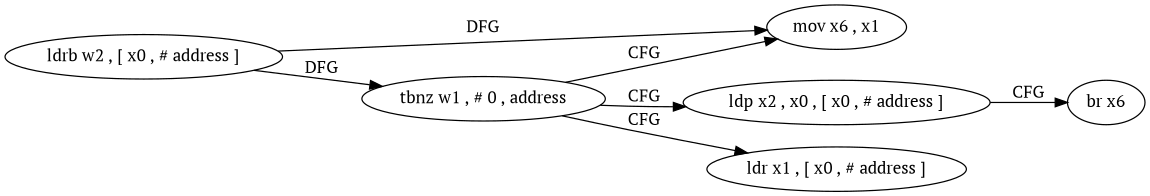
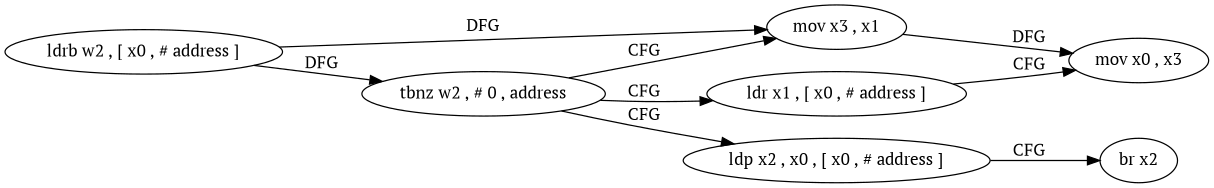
node "mov x6 , x1": label "mov x6 , x1" -> "mov x3 , x1"
node "mov x0 , x3": added
node "tbnz w1 , # 0 , address": label "tbnz w1 , # 0 , address" -> "tbnz w2 , # 0 , address"
node "br x6": label "br x6" -> "br x2"
